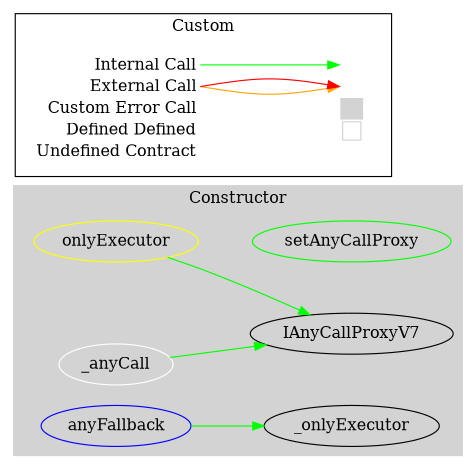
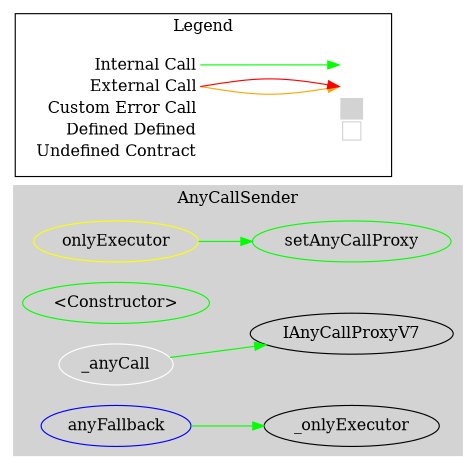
cluster "Custom": label "Custom" -> "Legend"
cluster "Constructor": label "Constructor" -> "AnyCallSender"
edge "onlyExecutor" -> "IAnyCallProxyV7": now "onlyExecutor" -> "setAnyCallProxy"
node "<Constructor>": added
